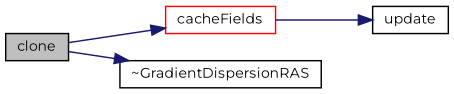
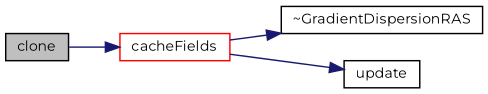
edge "clone" -> "~GradientDispersionRAS": now "cacheFields" -> "~GradientDispersionRAS"
